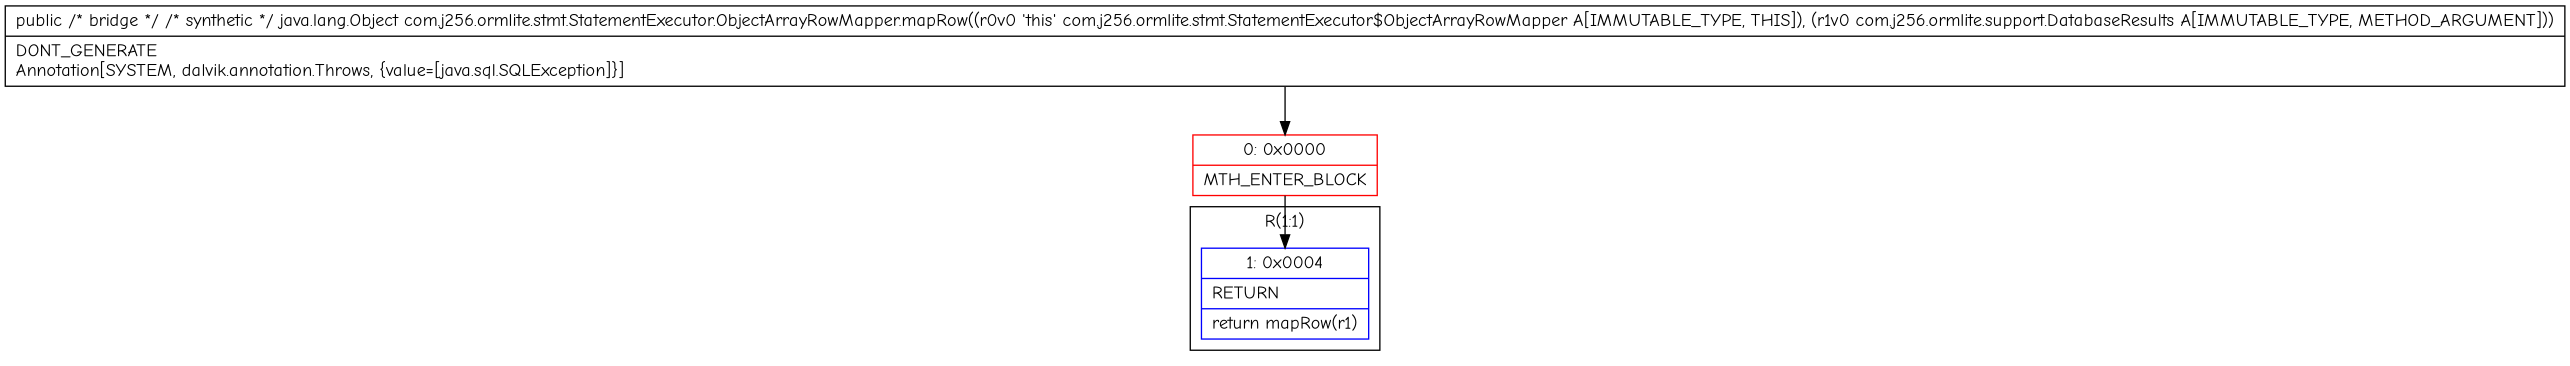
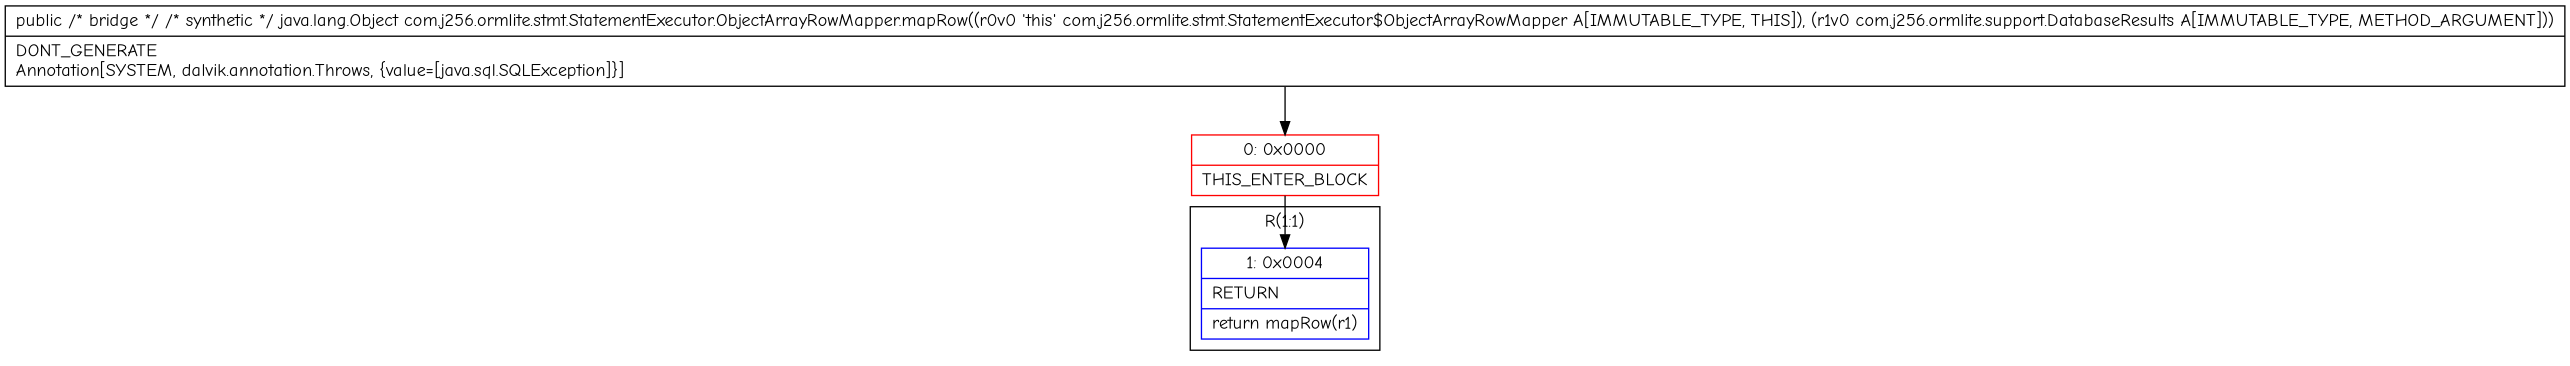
node "0: 0x0000": text "MTH_ENTER_BLOCK" -> "THIS_ENTER_BLOCK"
